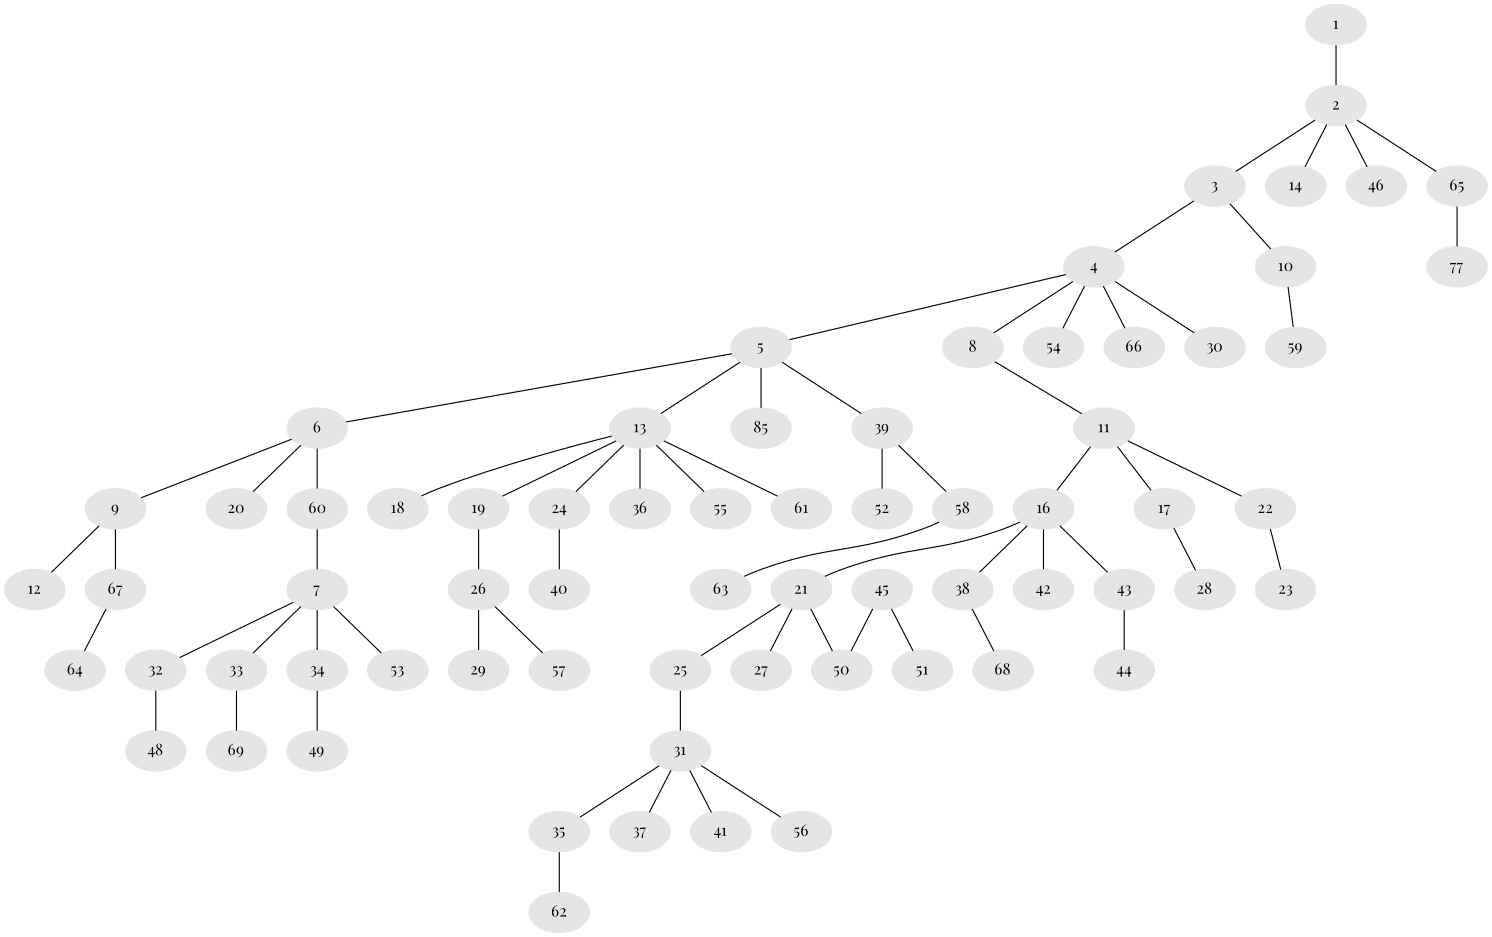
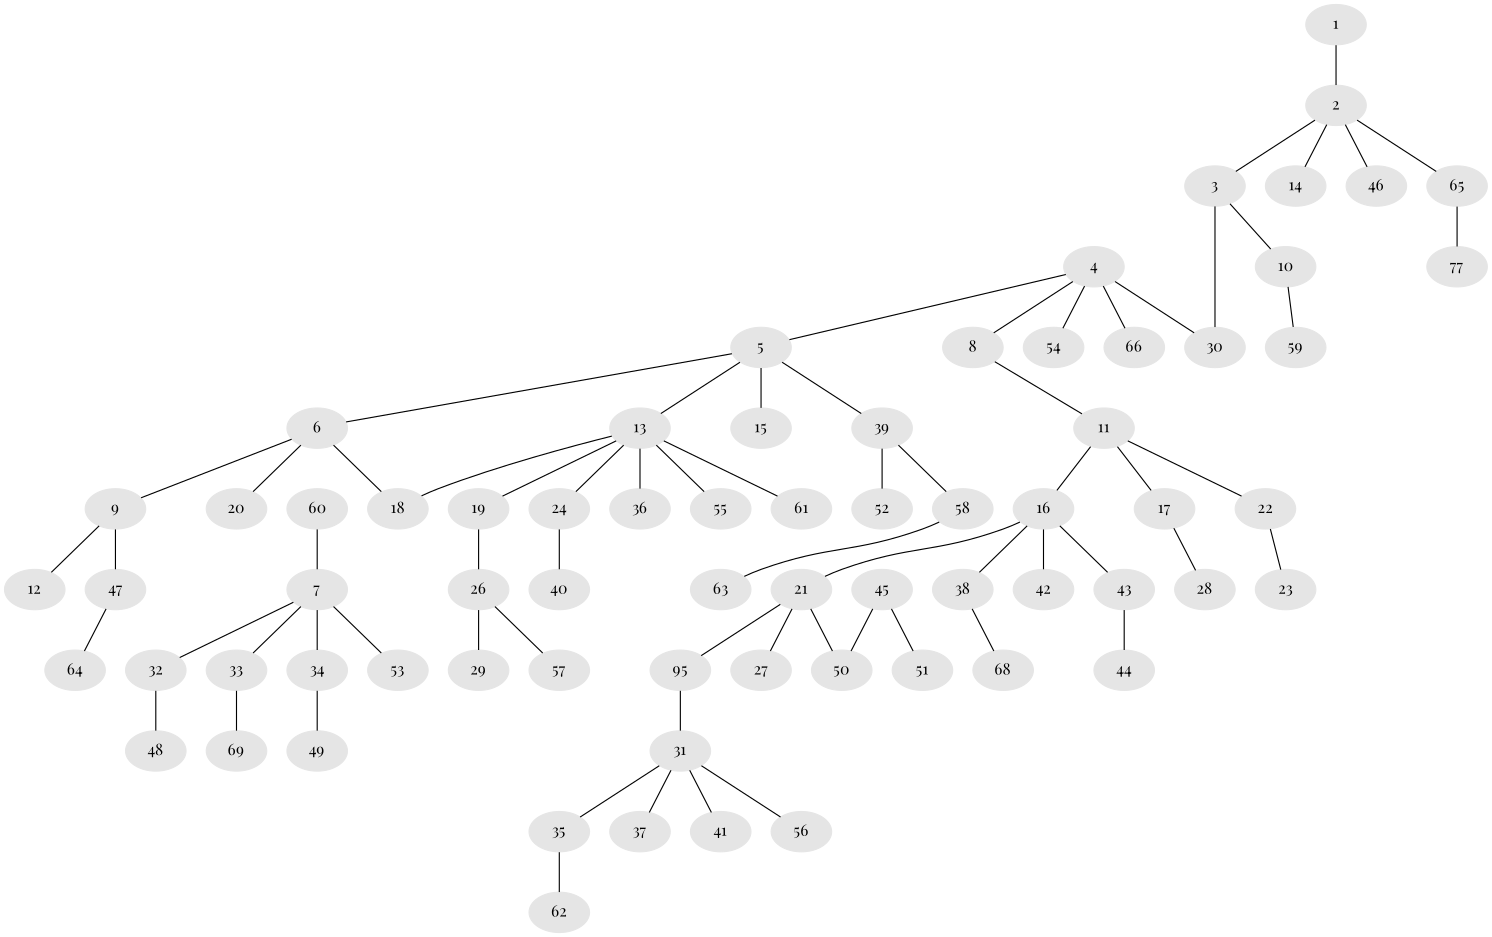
edge "3" -- "4": now "3" -- "30"
node "85": label "85" -> "15"
edge "6" -- "60": now "6" -- "18"
node "67": label "67" -> "47"
node "25": label "25" -> "95"
